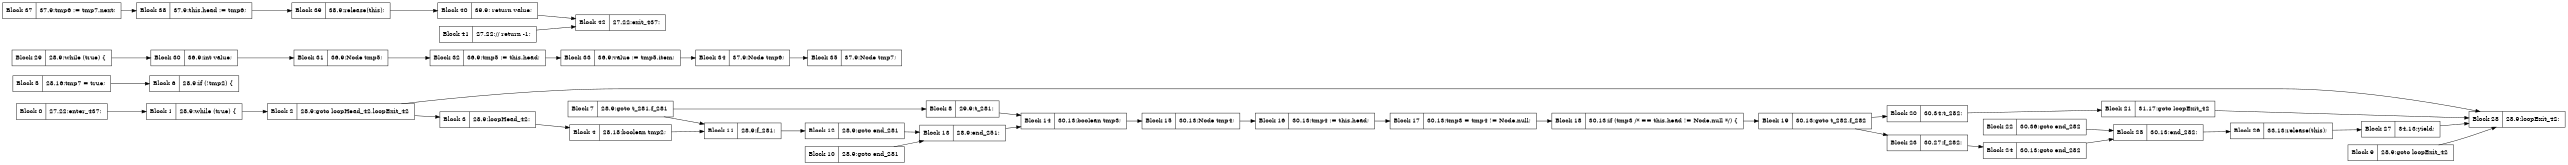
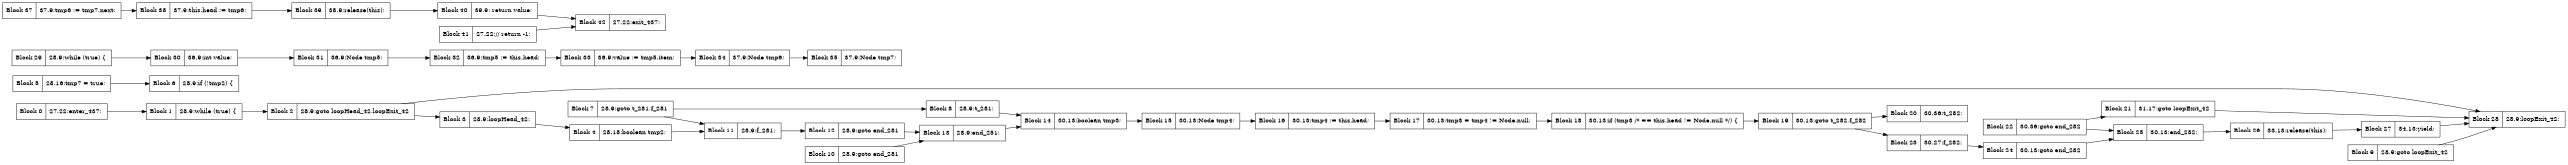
node "Block 8": text "29.9:t_281:" -> "28.9:t_281:"
edge "Block 20" -> "Block 21": now "Block 22" -> "Block 21"
node "Block 20": text "30.34:t_282:" -> "30.36:t_282:"
